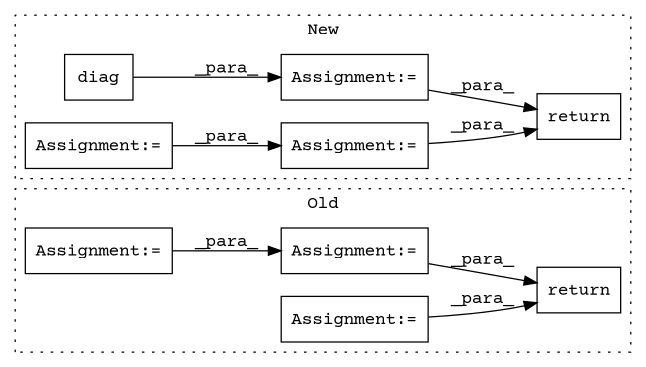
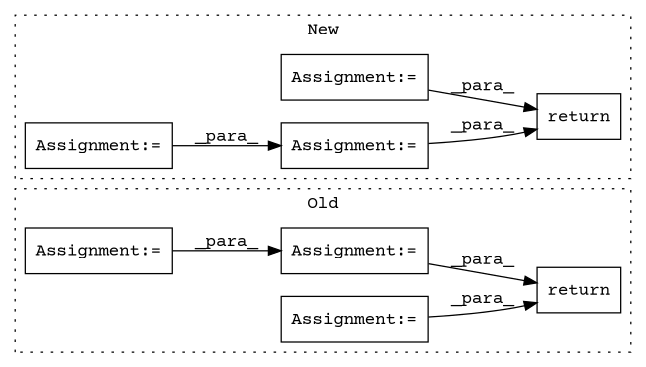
node "diag": removed
